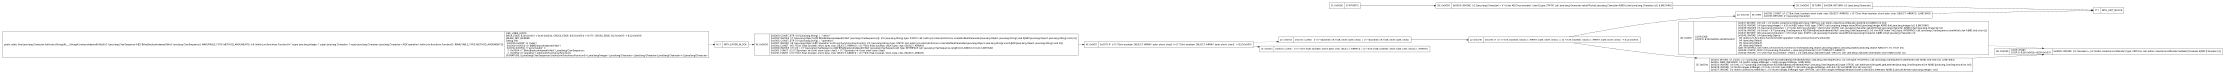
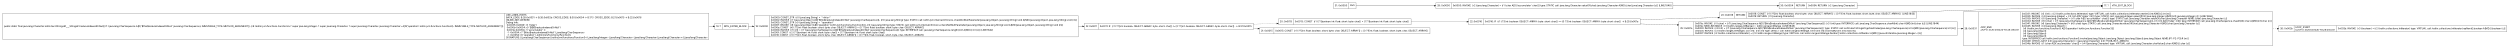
node "31: 0x0050": text "SYNTHETIC" -> "END"
edge "25: 0x001a" -> "26: 0x002b": now "25: 0x001a" -> "28: 0x0031"
